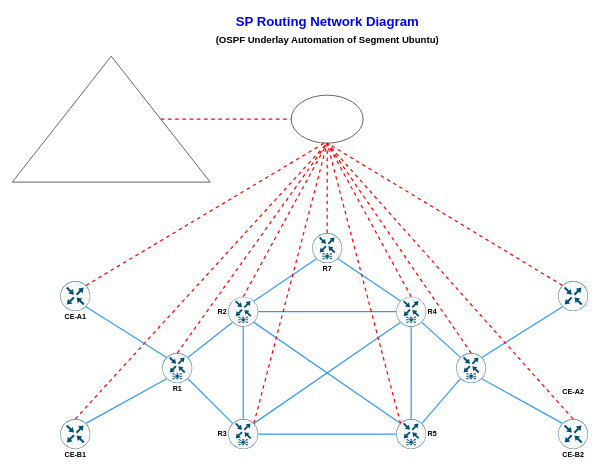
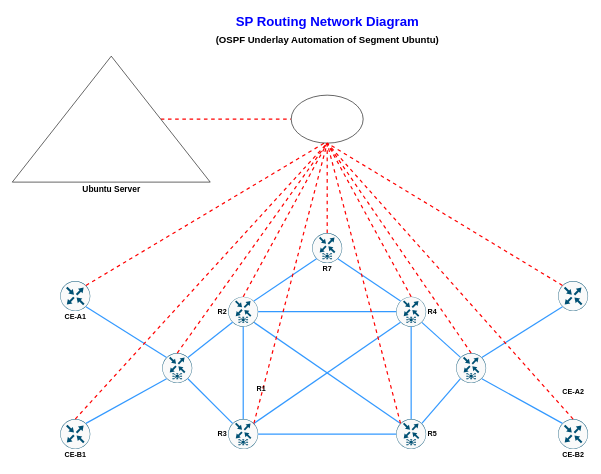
node "Ubuntu Server": added
node "R1": moved (177, 389) -> (261, 389)
